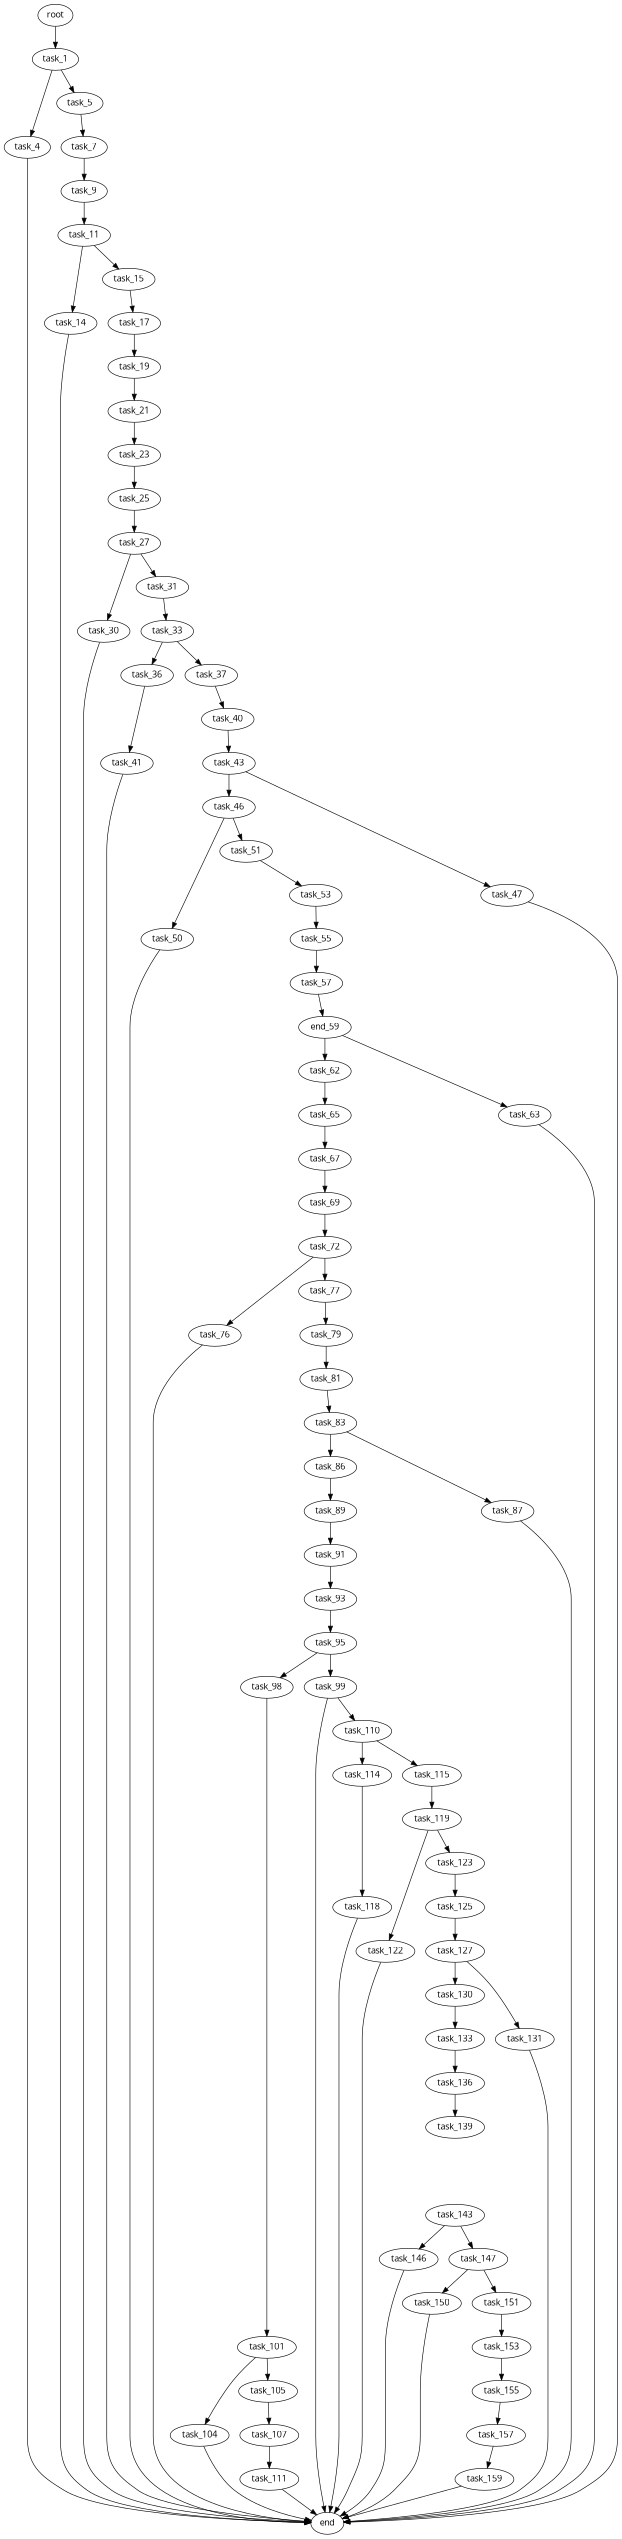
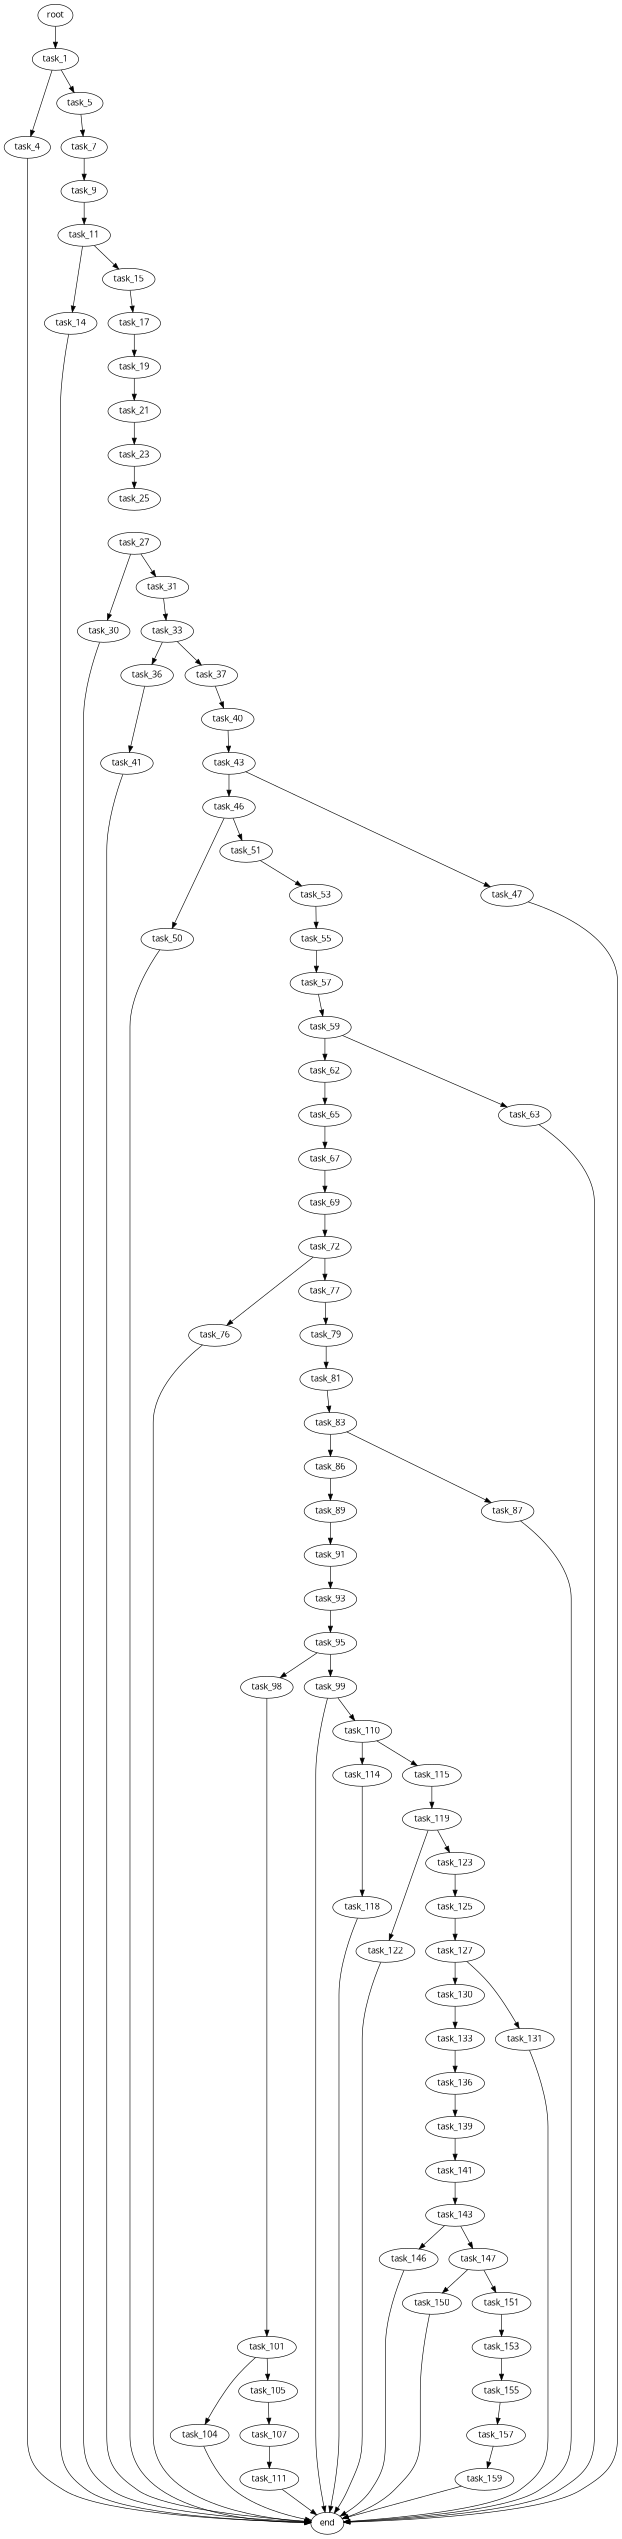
edge "task_25" -> "task_27": removed
node "end_59": label "end_59" -> "task_59"
node "task_141": added
